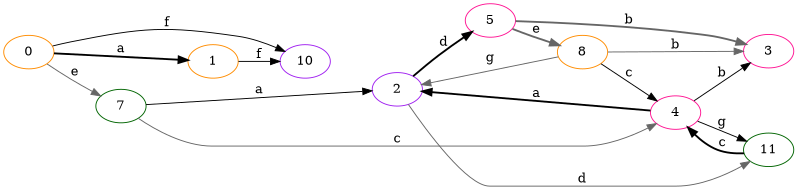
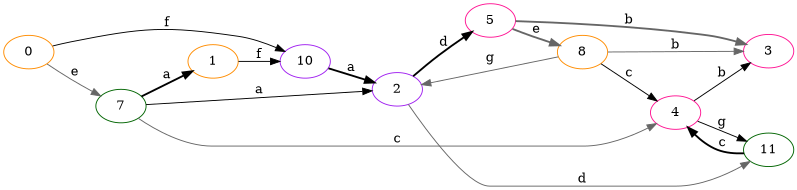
edge "0" -> "1": now "7" -> "1"
edge "4" -> "2": now "10" -> "2"
